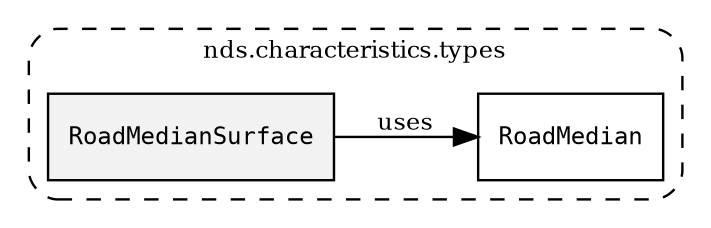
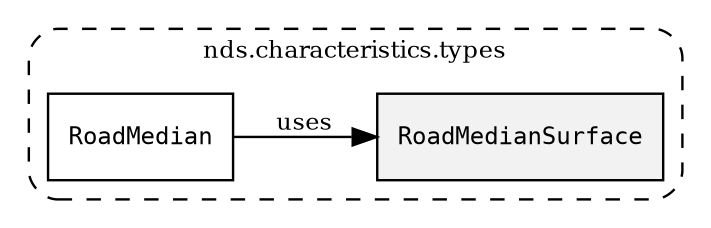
edge "RoadMedianSurface" -> "RoadMedian": reversed
